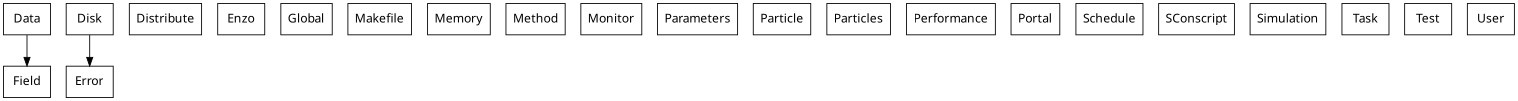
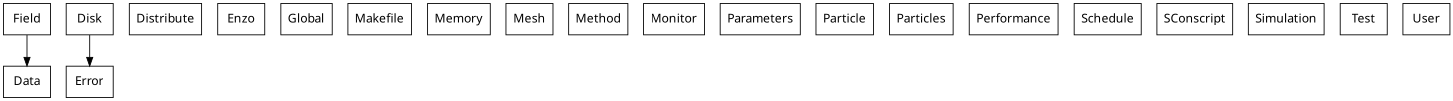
node "Mesh": added
node "Portal": removed
node "Task": removed
edge "Data" -> "Field": reversed
